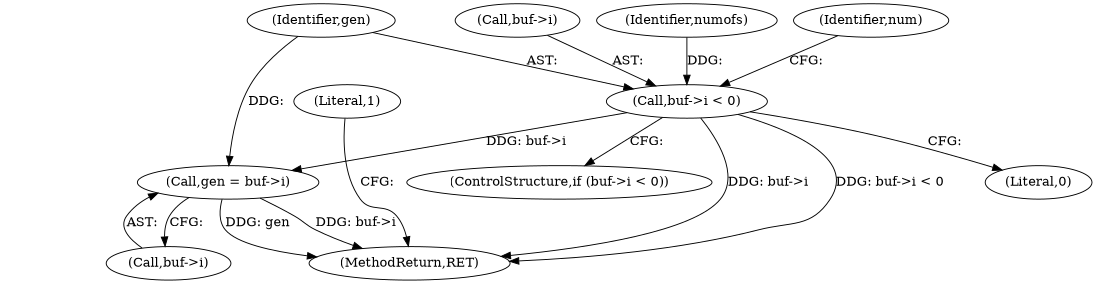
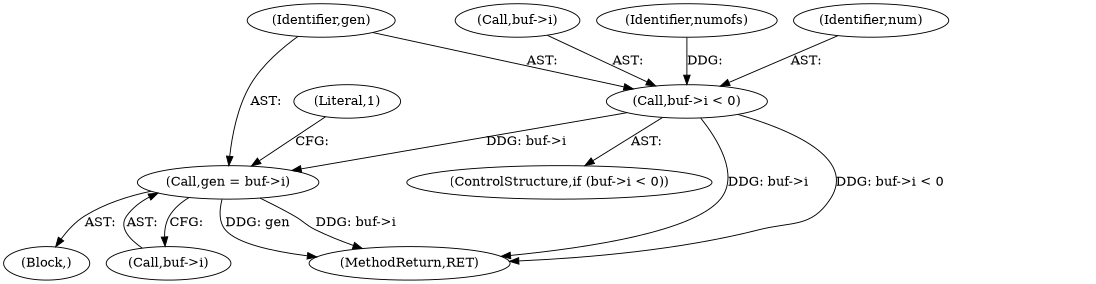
edge "(Identifier,num)" -> "(Call,buf->i < 0)": label "CFG: " -> "AST: "
edge "(Identifier,gen)" -> "(Call,gen = buf->i)": label "DDG: " -> "AST: "
edge "(Call,buf->i < 0)" -> "(ControlStructure,if (buf->i < 0))": label "CFG: " -> "AST: "
node "(Literal,0)": removed
edge "(Literal,1)" -> "(MethodReturn,RET)": now "(Literal,1)" -> "(Call,gen = buf->i)"
node "(Block,)": added
